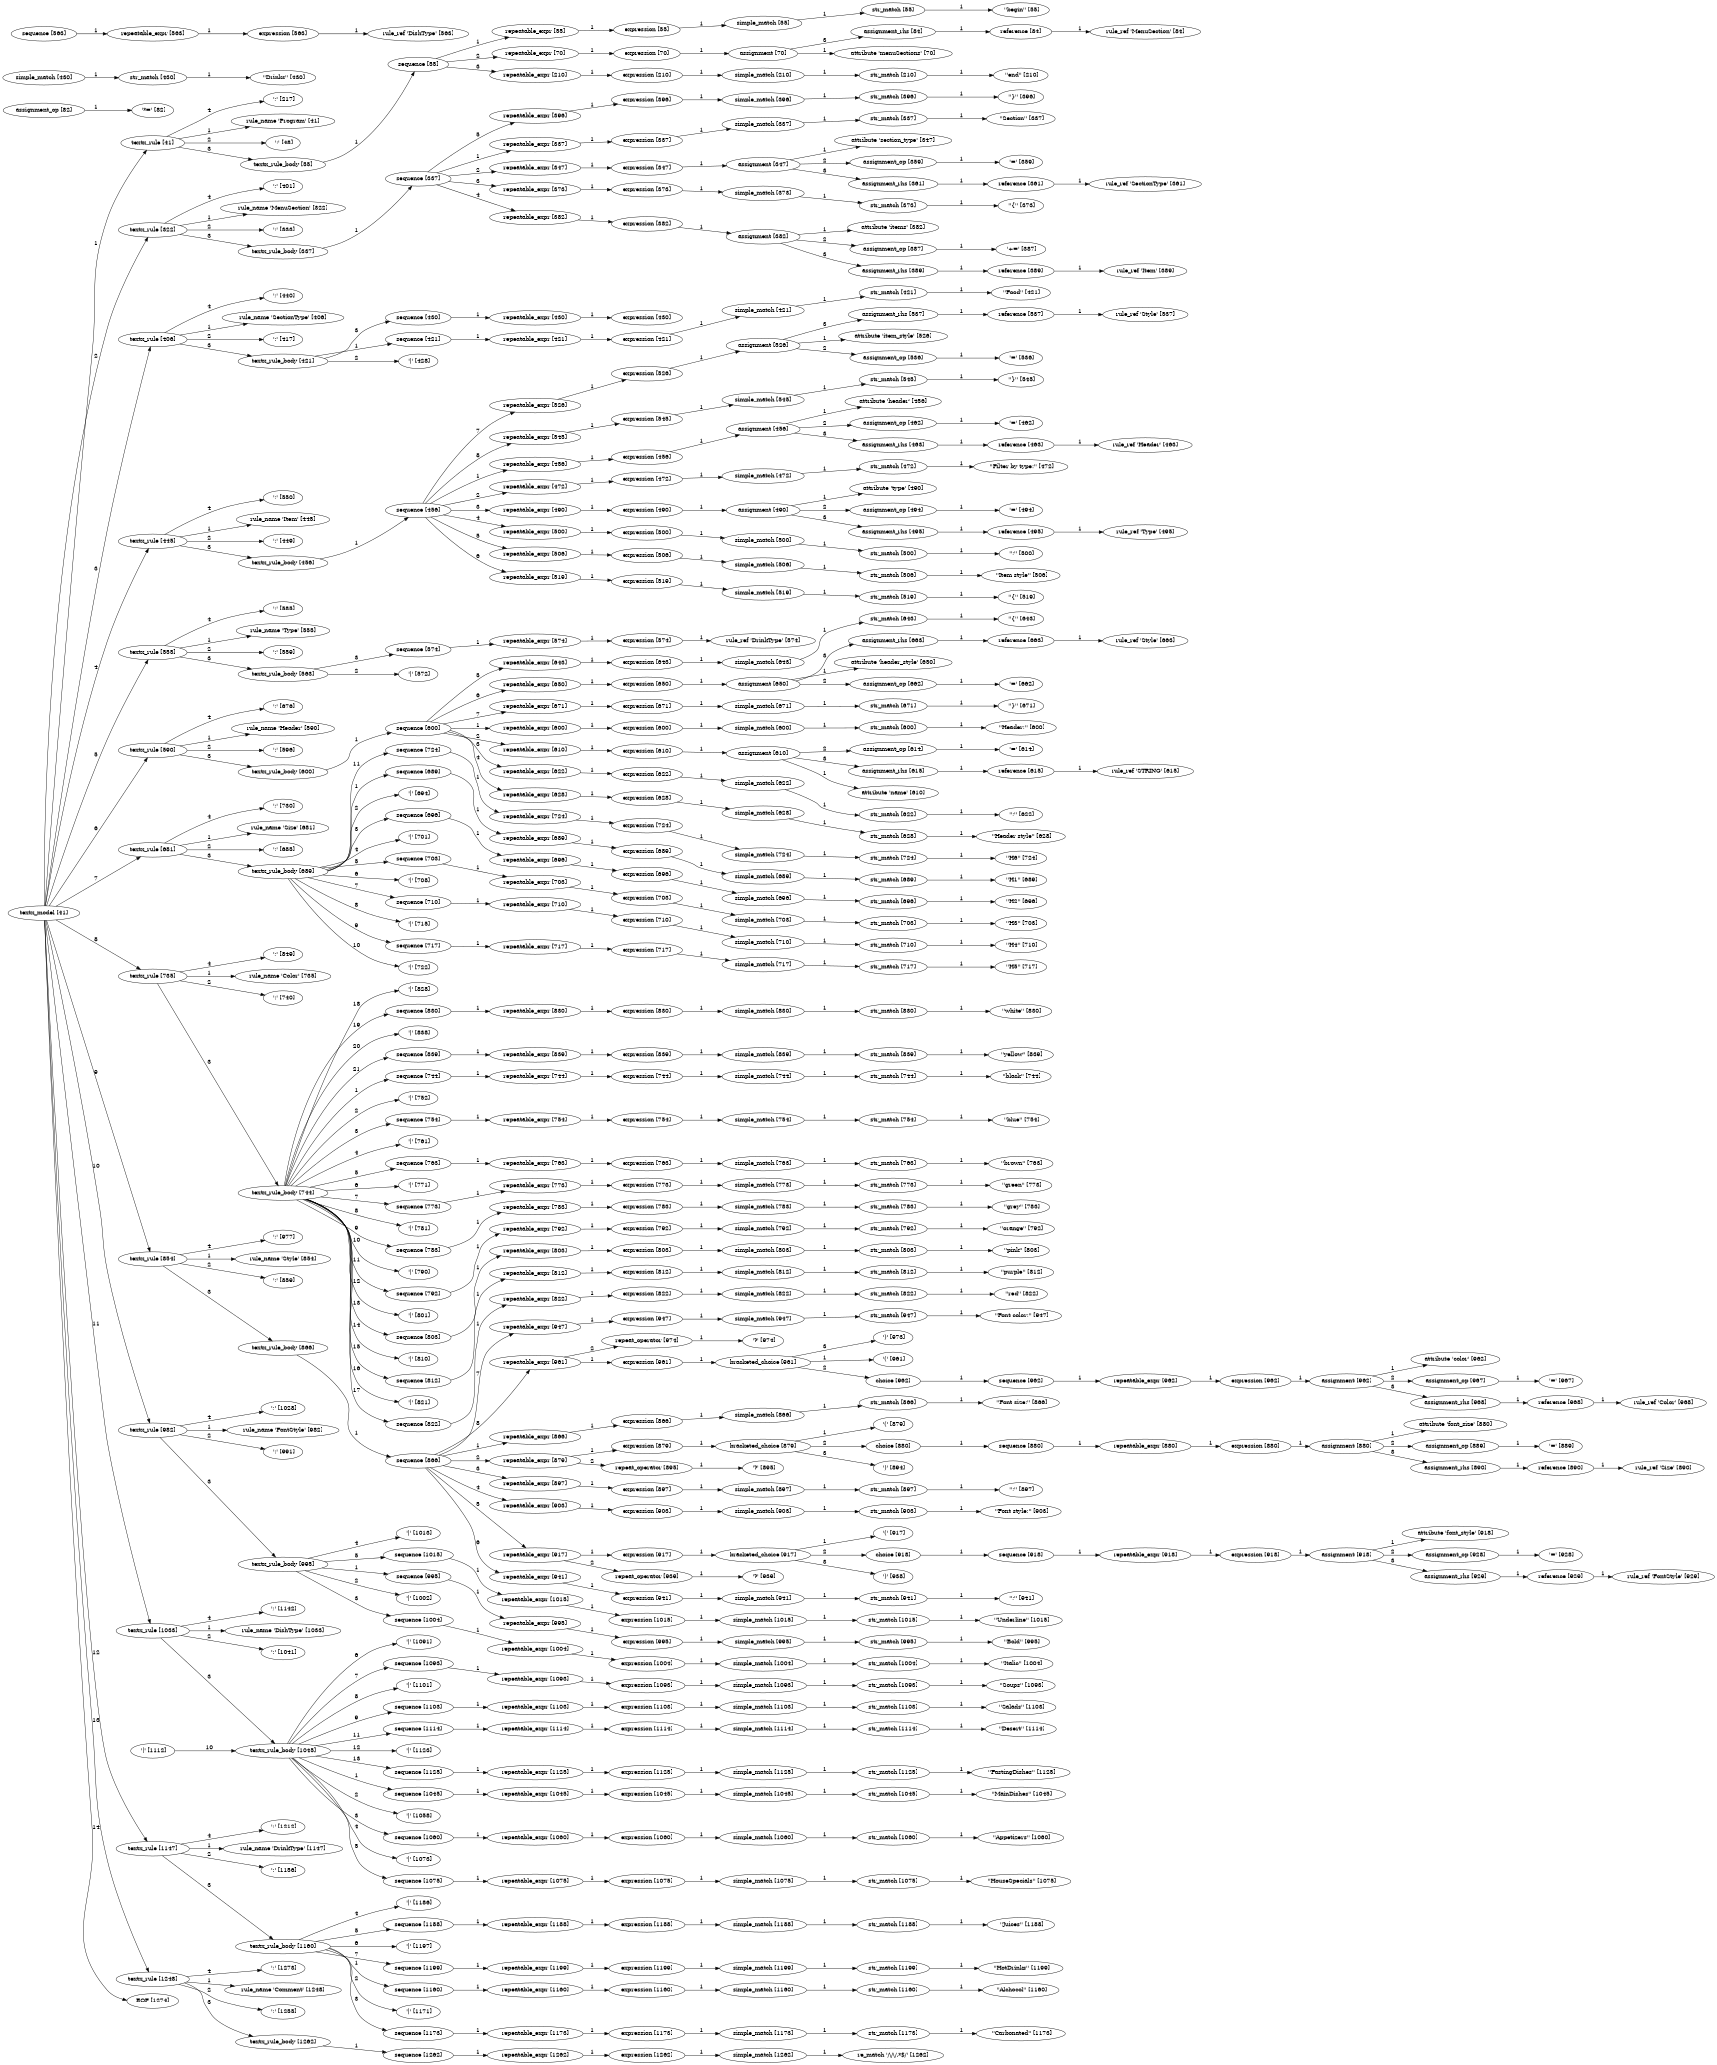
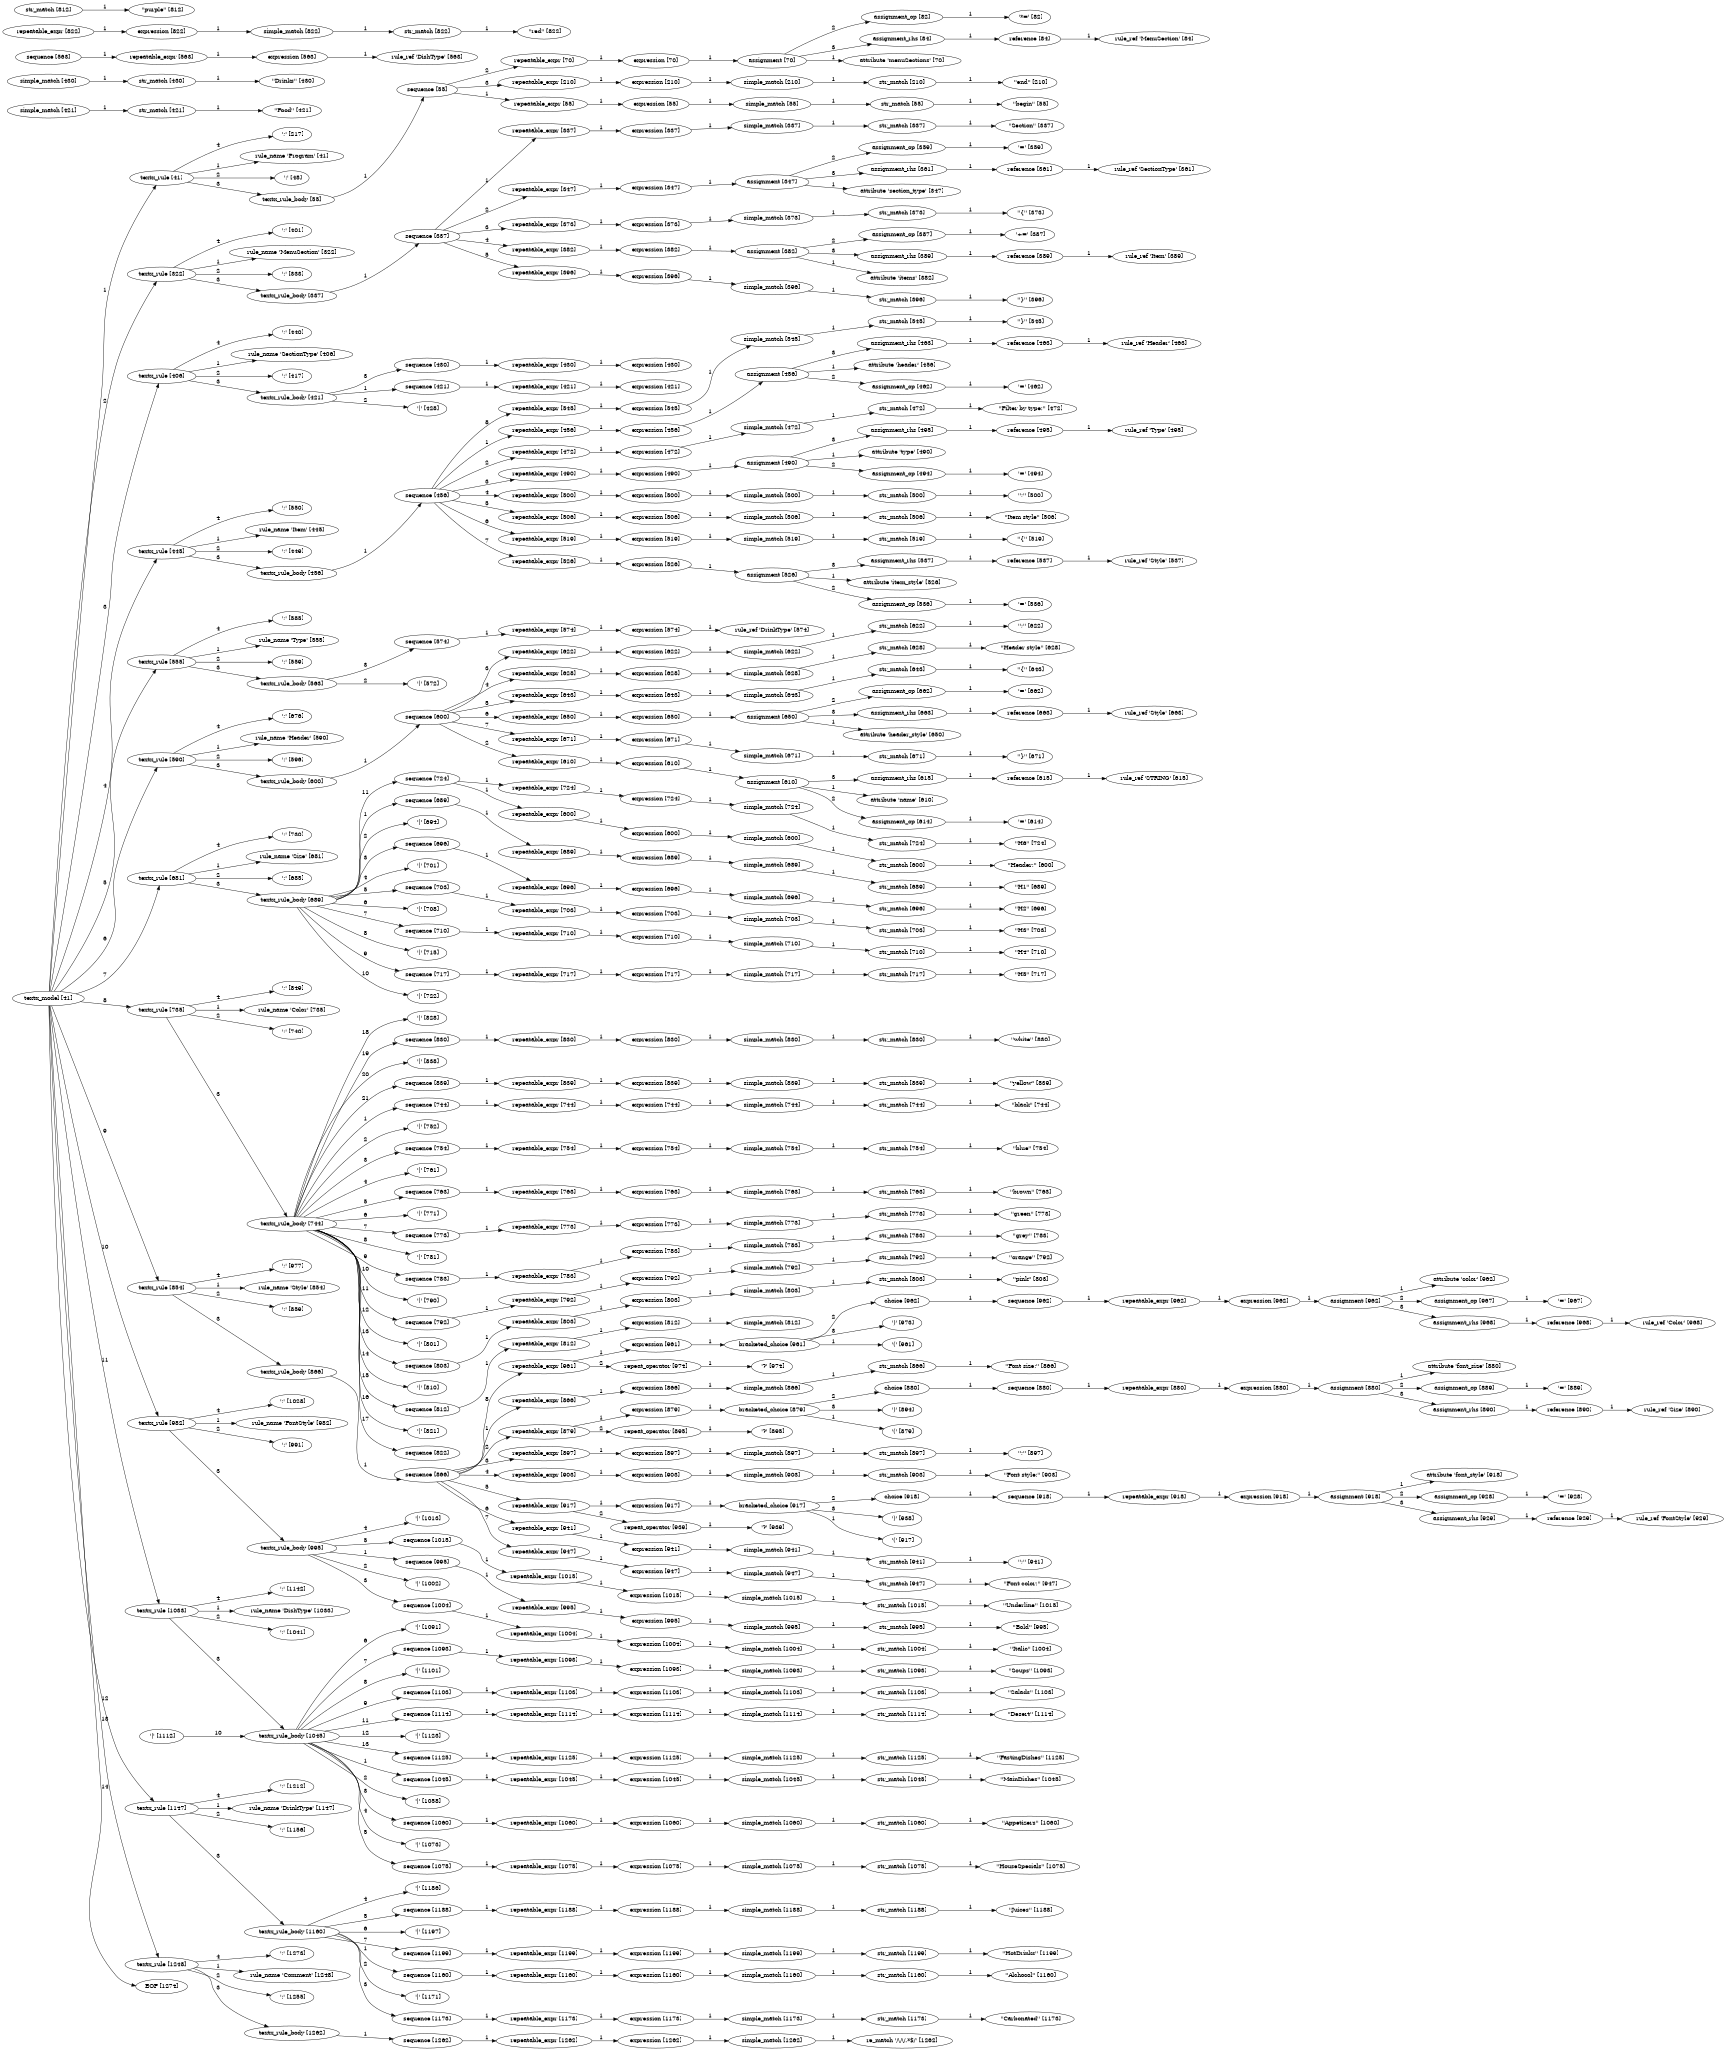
edge "assignment [70]" -> "assignment_op [82]": added, label "2"
edge "expression [421]" -> "simple_match [421]": removed, label "1"
edge "sequence [600]" -> "repeatable_expr [600]": now "sequence [724]" -> "repeatable_expr [600]"
edge "simple_match [812]" -> "str_match [812]": removed, label "1"
edge "sequence [822]" -> "repeatable_expr [822]": removed, label "1"
